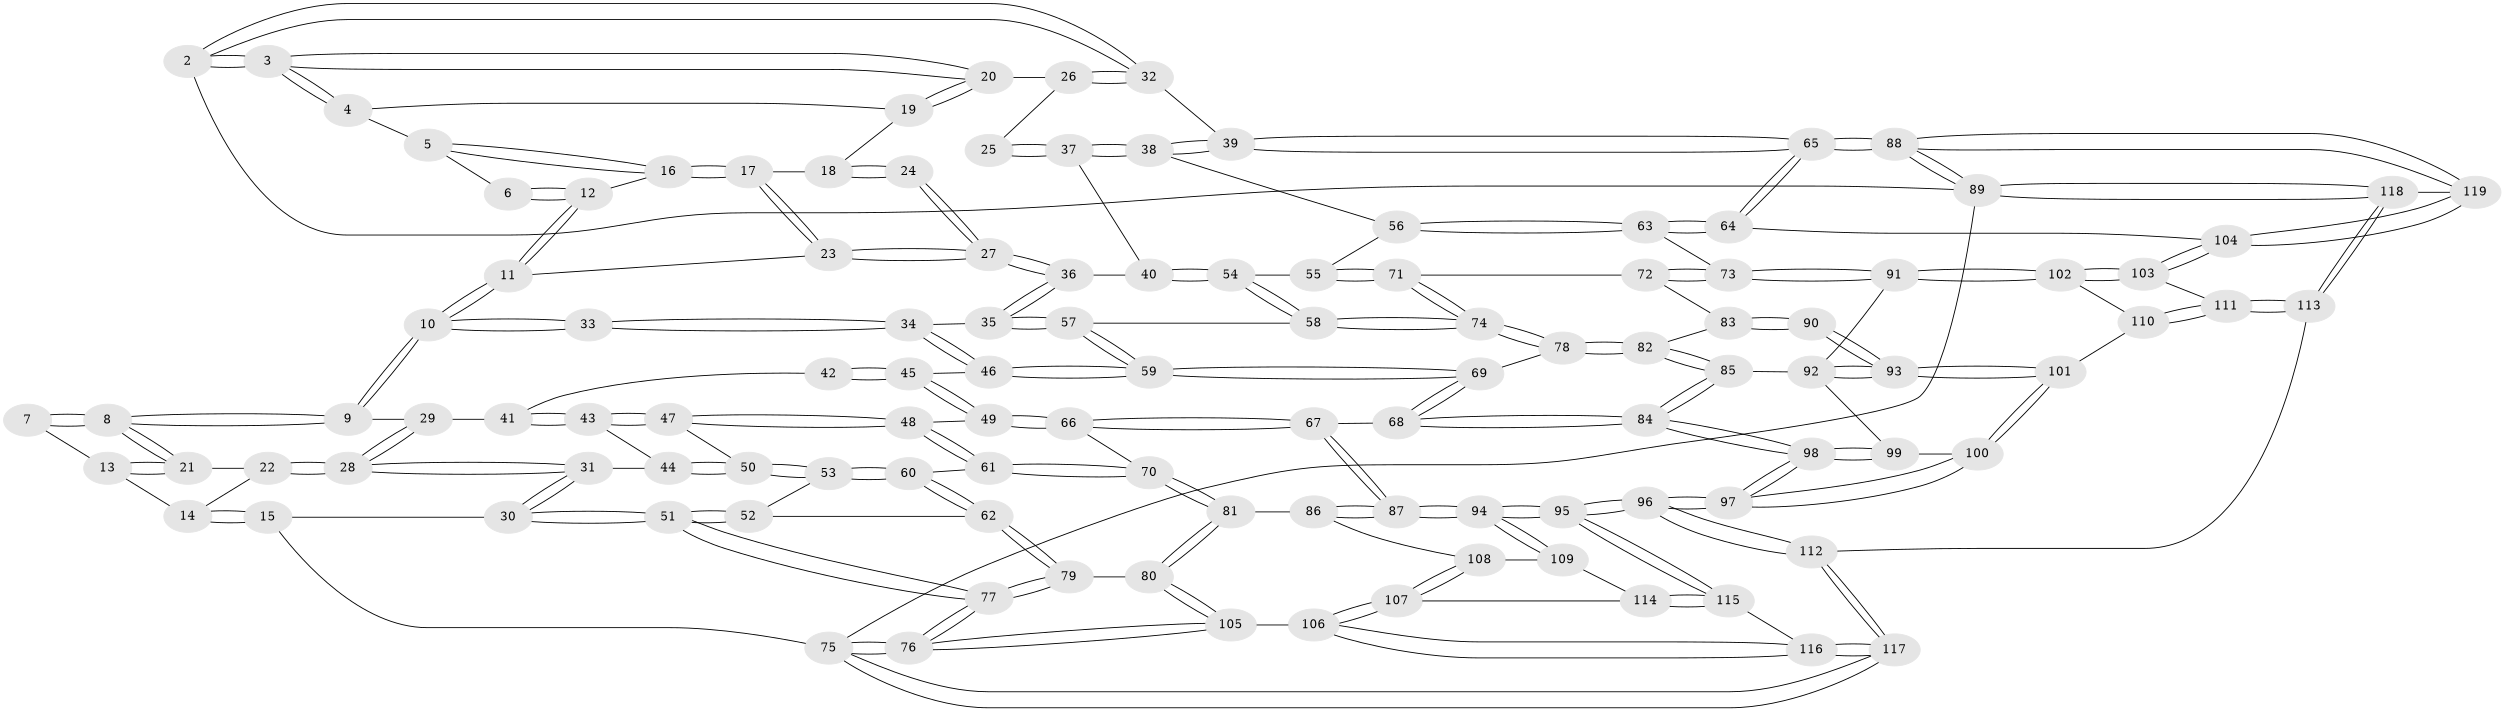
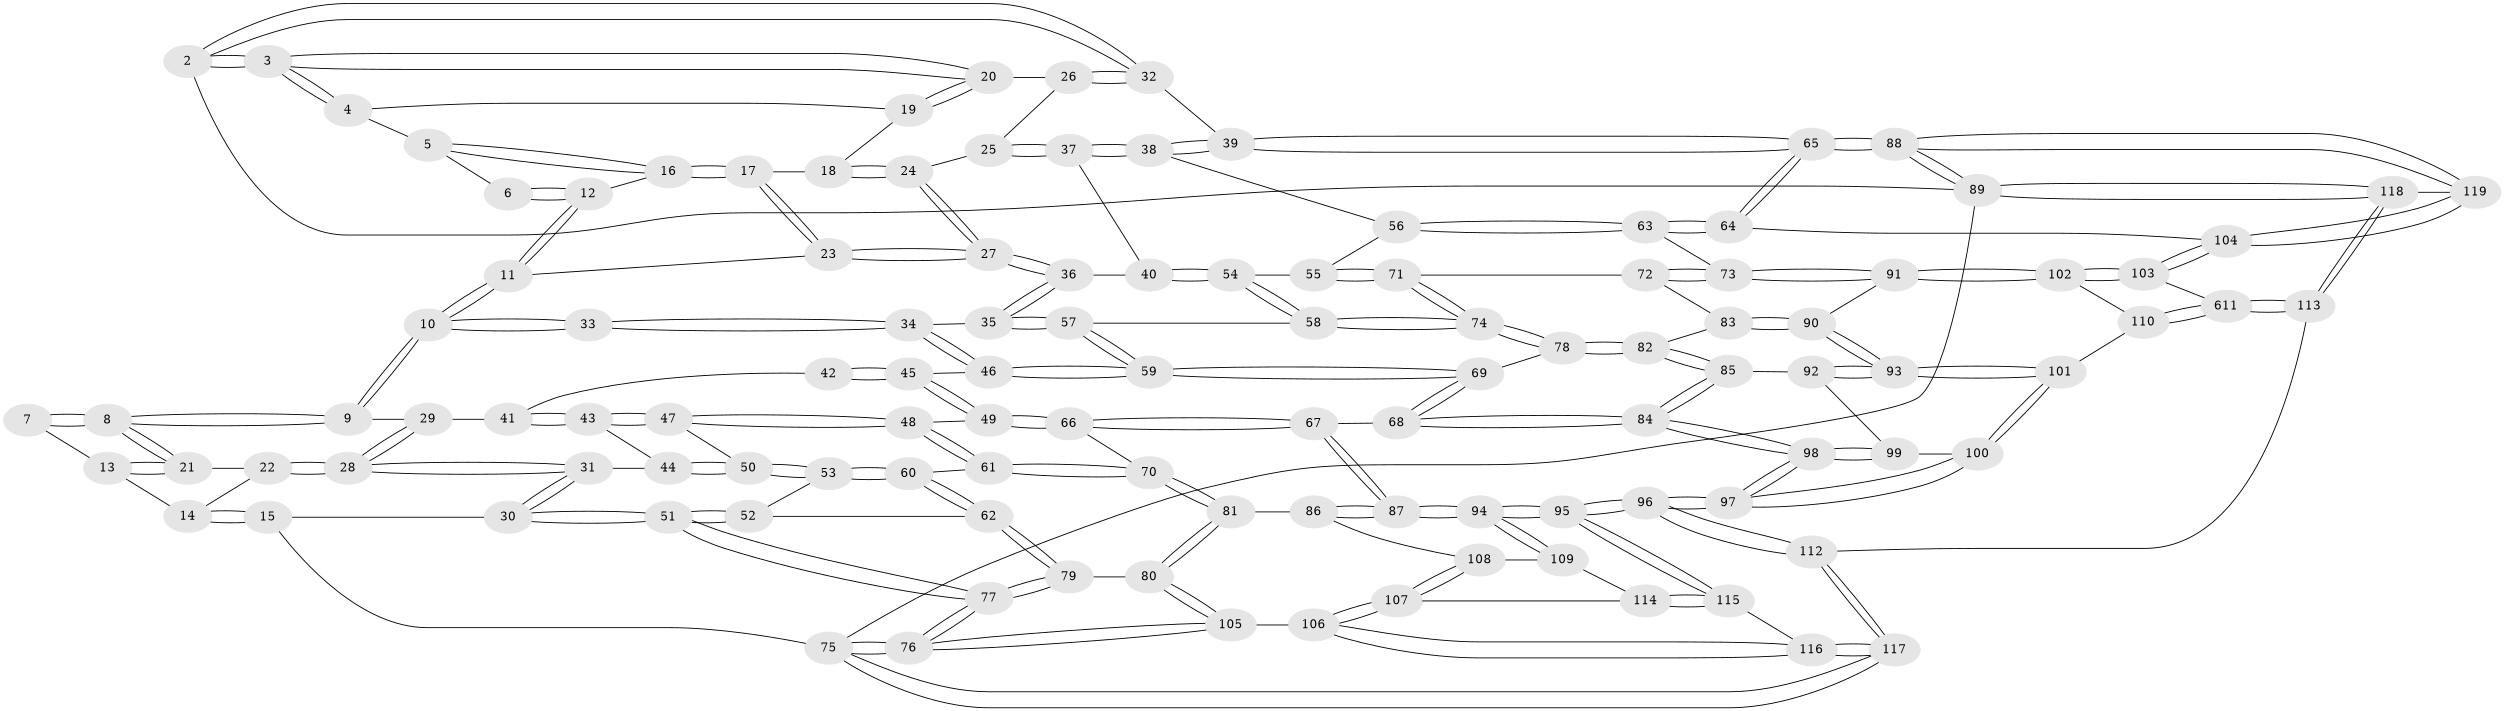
edge "25" -- "24": added
node "111": label "111" -> "611"
edge "91" -- "92": now "91" -- "90"
